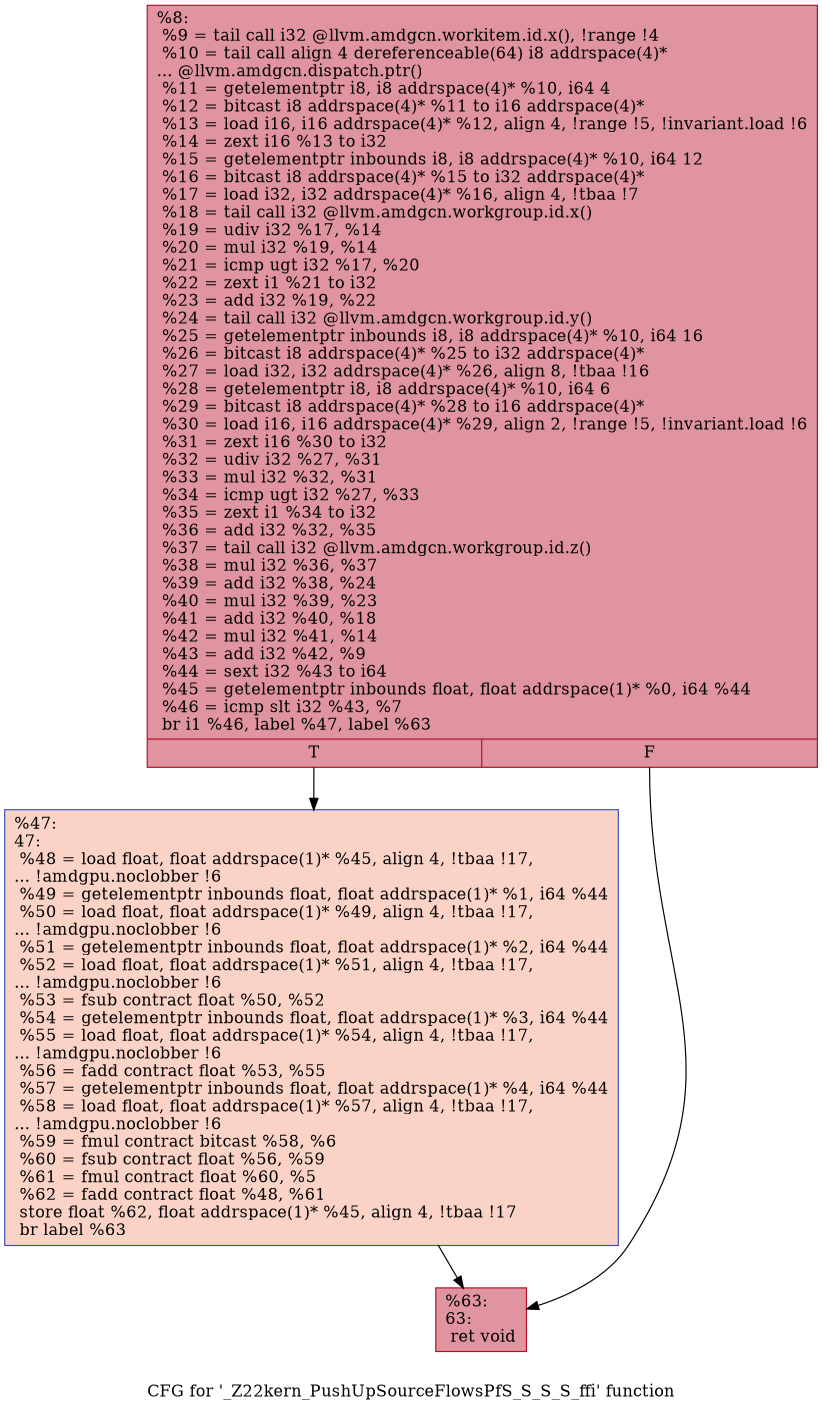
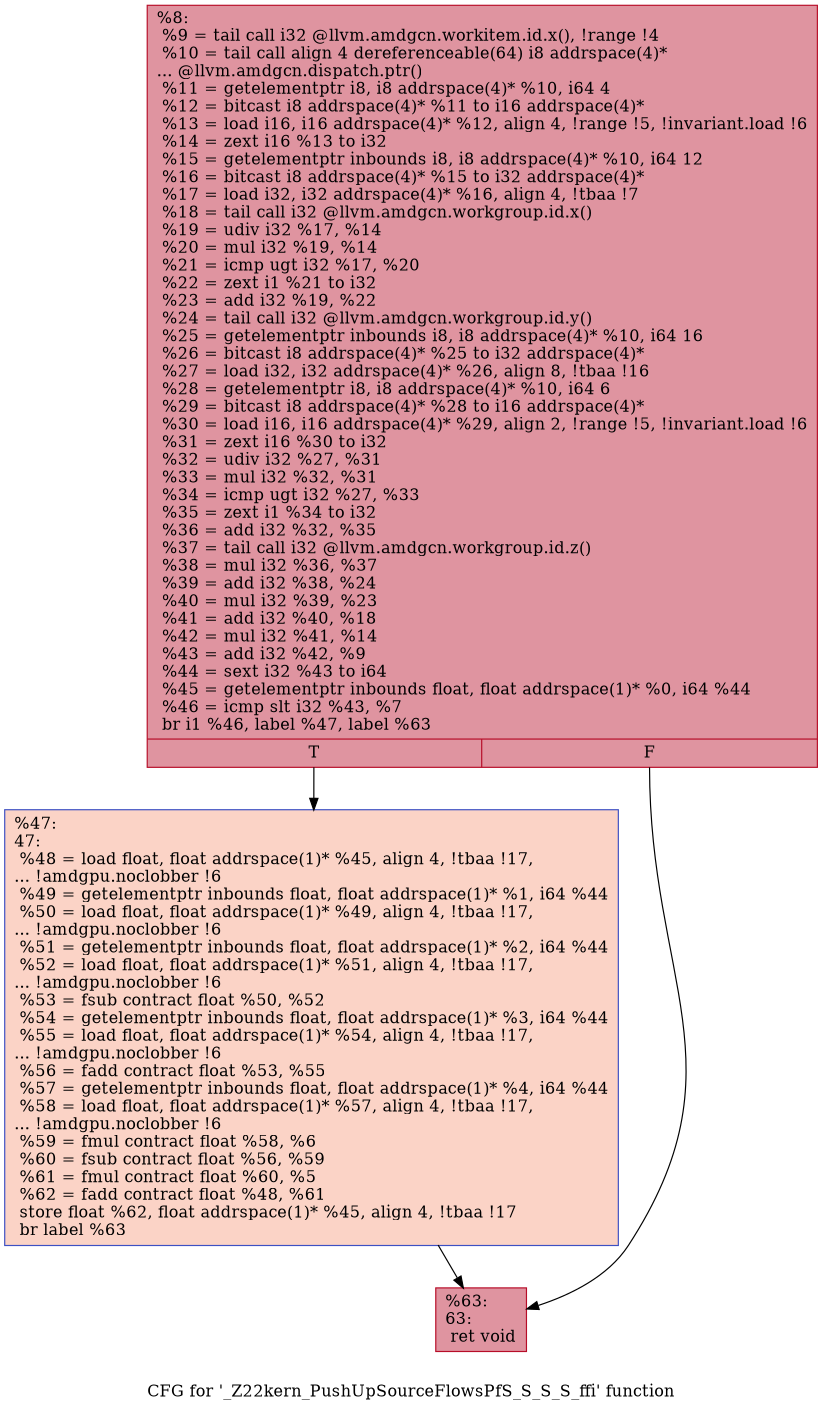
node "%47:": text "%59 = fmul contract bitcast %58, %6" -> "%59 = fmul contract float %58, %6"
